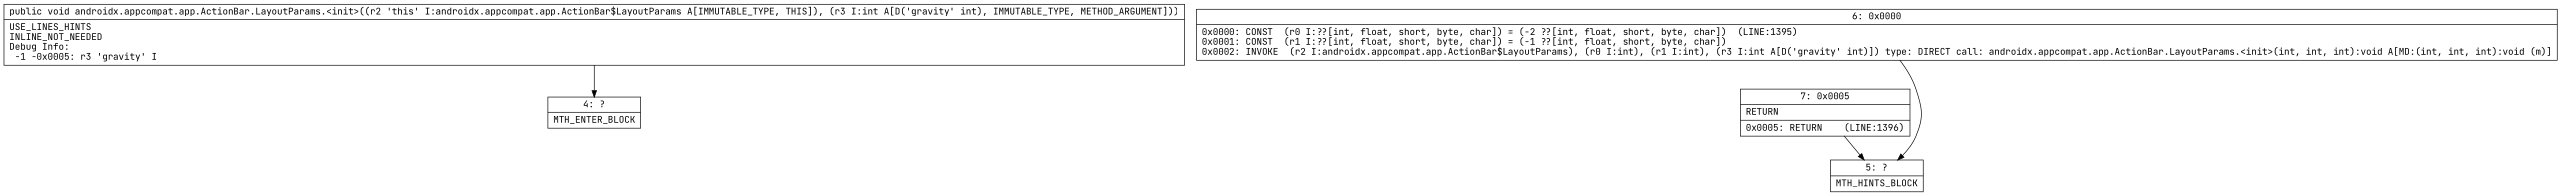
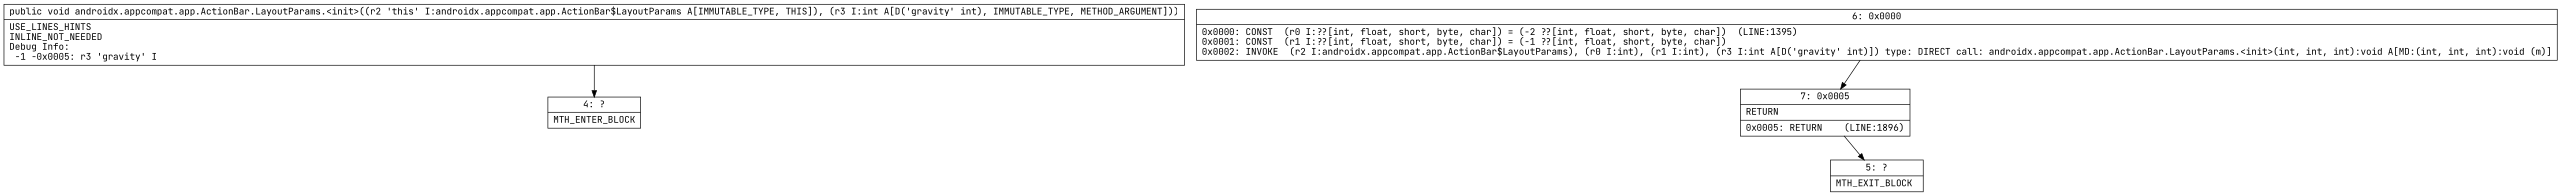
edge "6: 0x0000" -> "5: ?": now "6: 0x0000" -> "7: 0x0005"
node "7: 0x0005": text "0x0005: RETURN    (LINE:1396)" -> "0x0005: RETURN    (LINE:1896)"
node "5: ?": text "MTH_HINTS_BLOCK" -> "MTH_EXIT_BLOCK"
